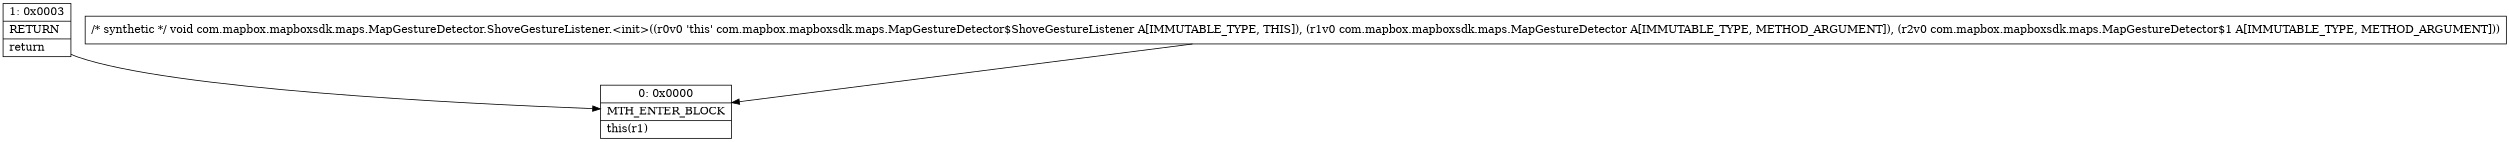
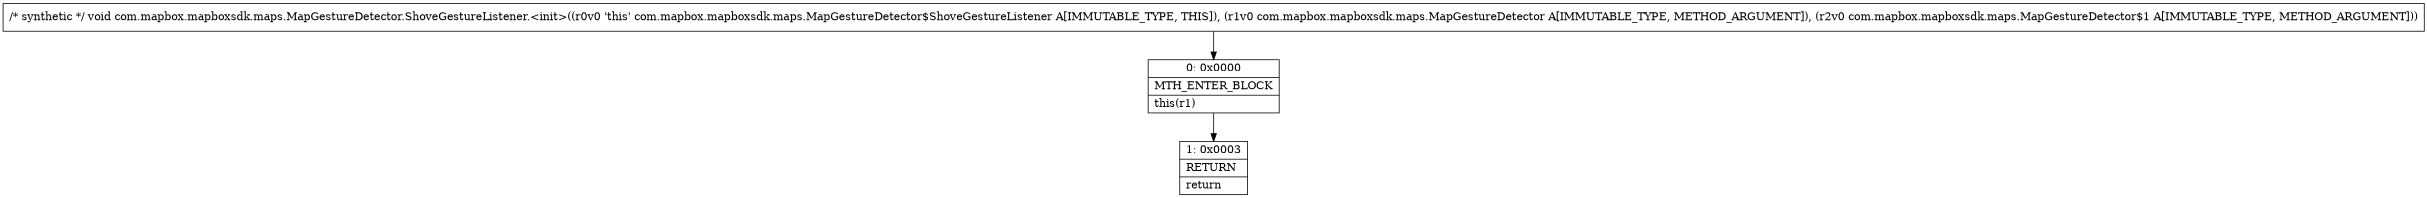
edge "1: 0x0003" -> "0: 0x0000": reversed
